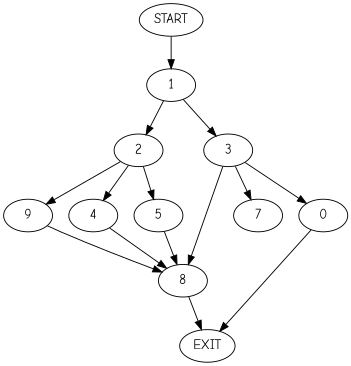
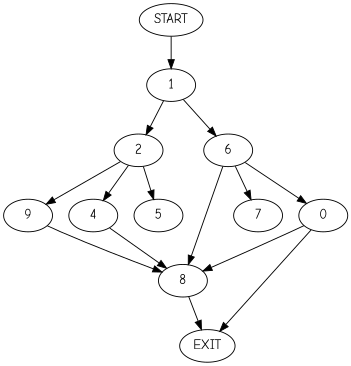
node "3": label "3" -> "6"
edge "5" -> "8": now "0" -> "8"
